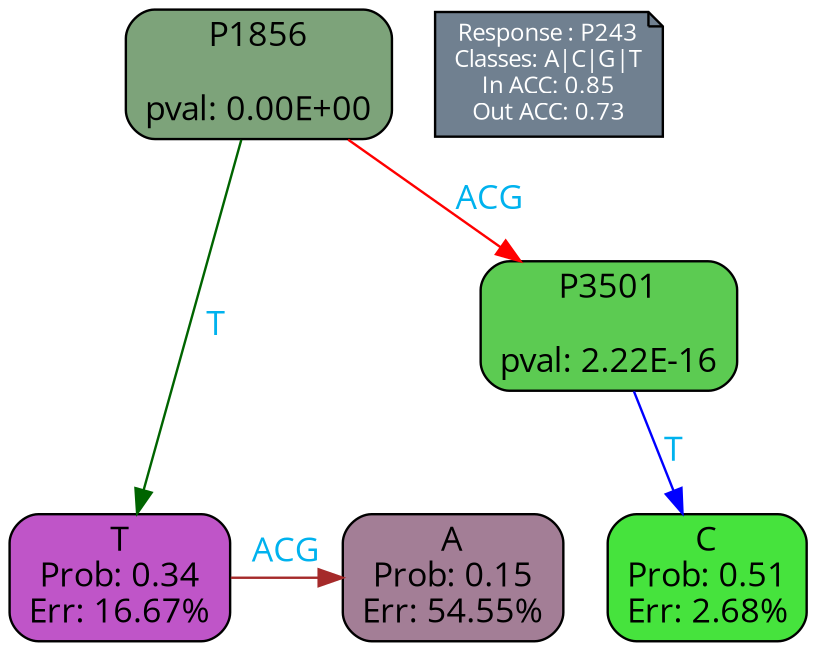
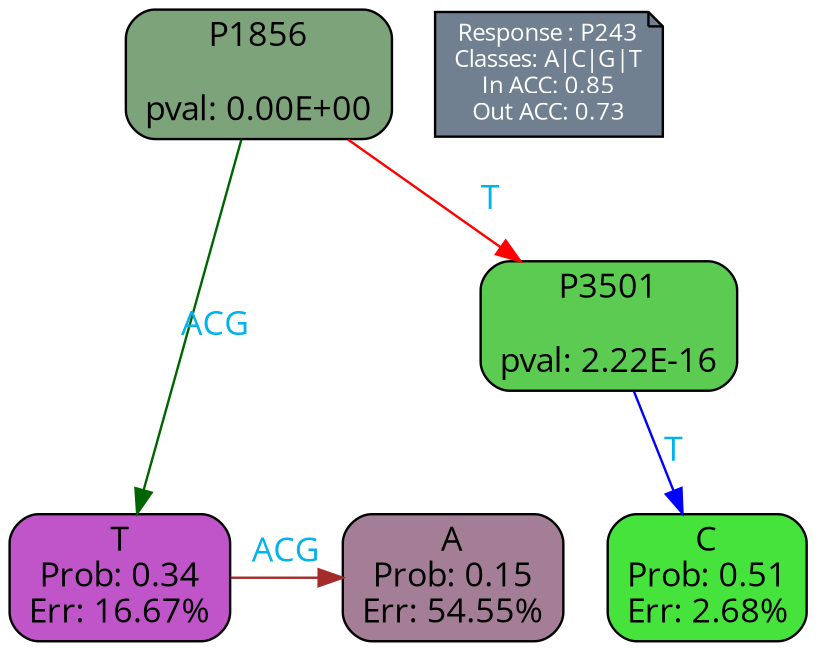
edge "P1856 pval: 0.00E+00" -> "P3501 pval: 2.22E-16": label "ACG" -> "T"
edge "P1856 pval: 0.00E+00" -> "T Prob: 0.34 Err: 16.67%": label "T" -> "ACG"
